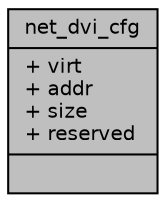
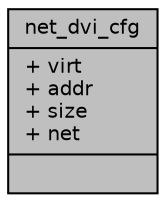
node "net_dvi_cfg": text "+ reserved" -> "+ net"
